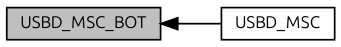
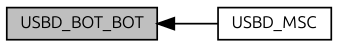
node "USBD_MSC_BOT": label "USBD_MSC_BOT" -> "USBD_BOT_BOT"
